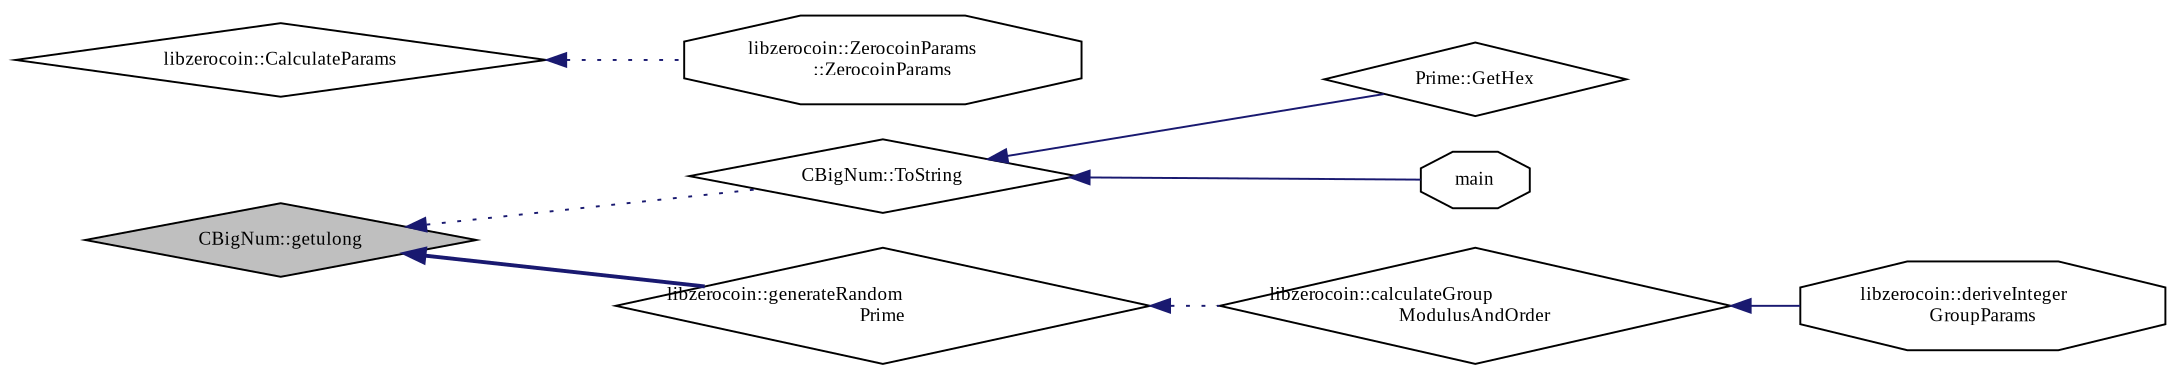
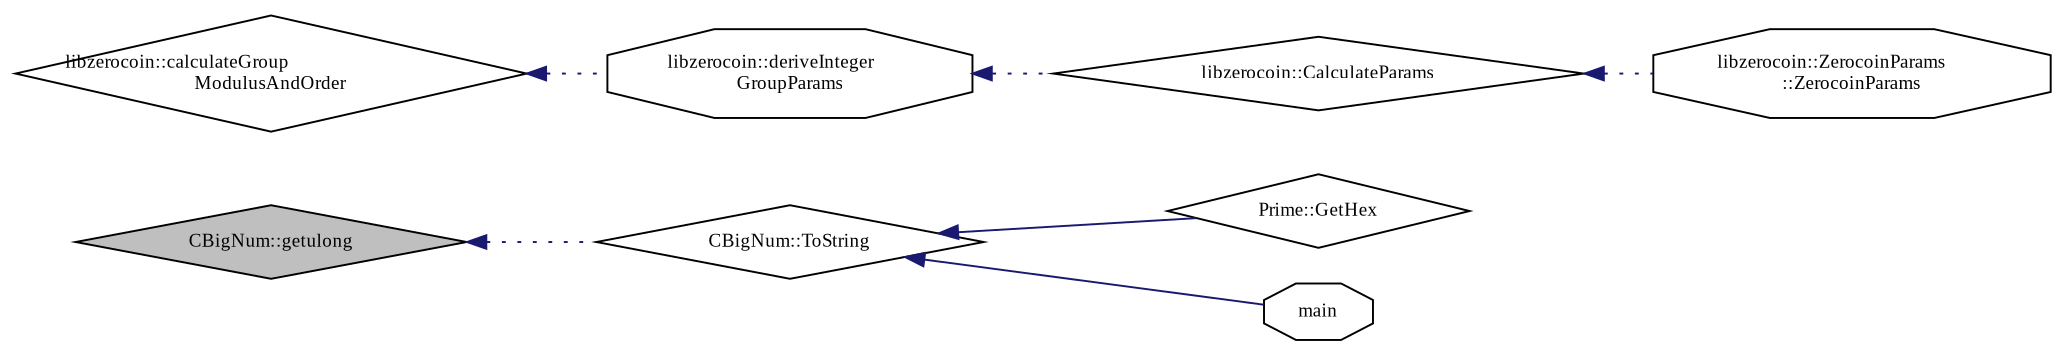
edge "libzerocoin::CalculateParams" -> "libzerocoin::deriveInteger GroupParams": added
node "libzerocoin::generateRandom Prime": removed
edge "libzerocoin::deriveInteger GroupParams" -> "libzerocoin::calculateGroup ModulusAndOrder": style solid -> dotted
